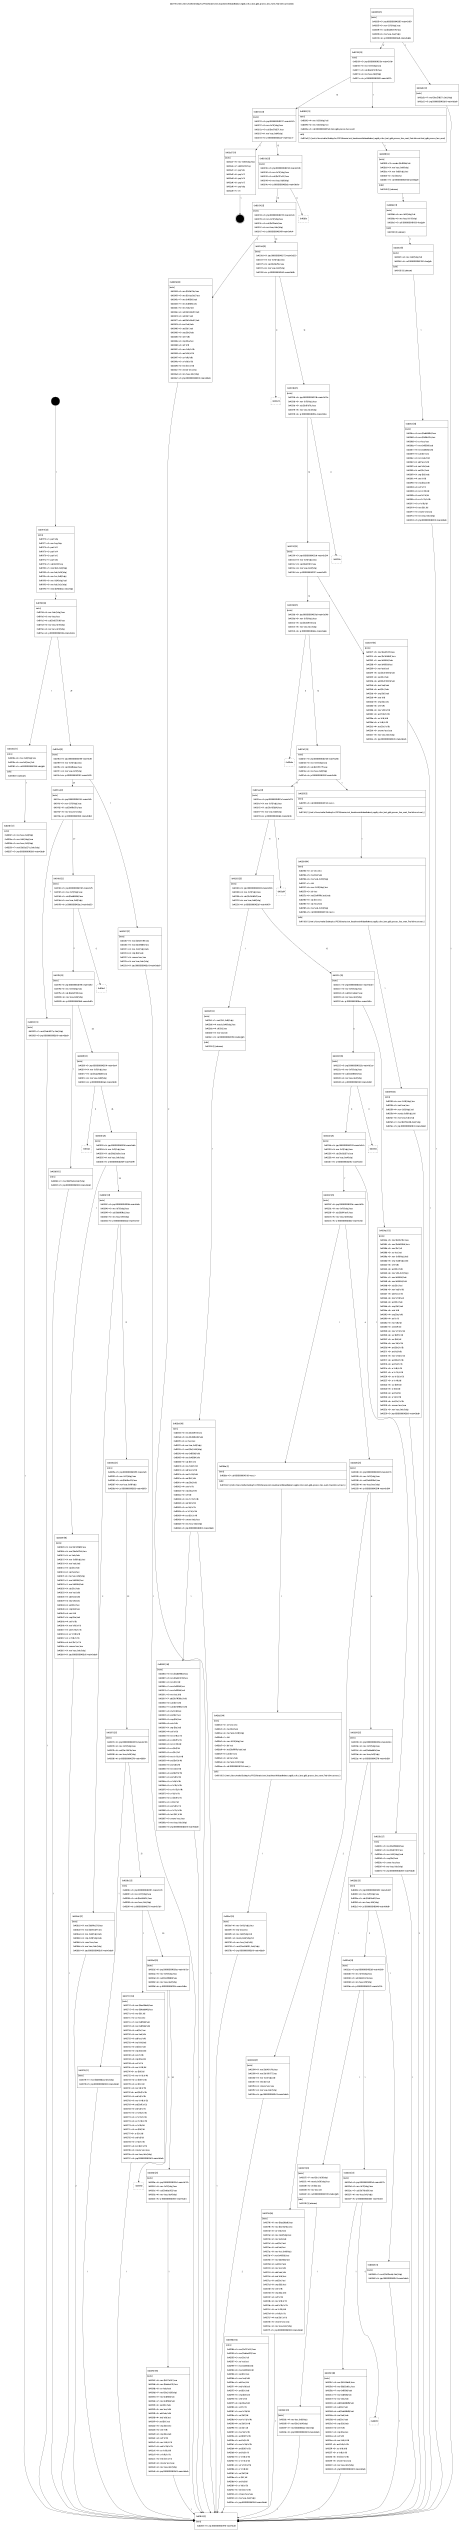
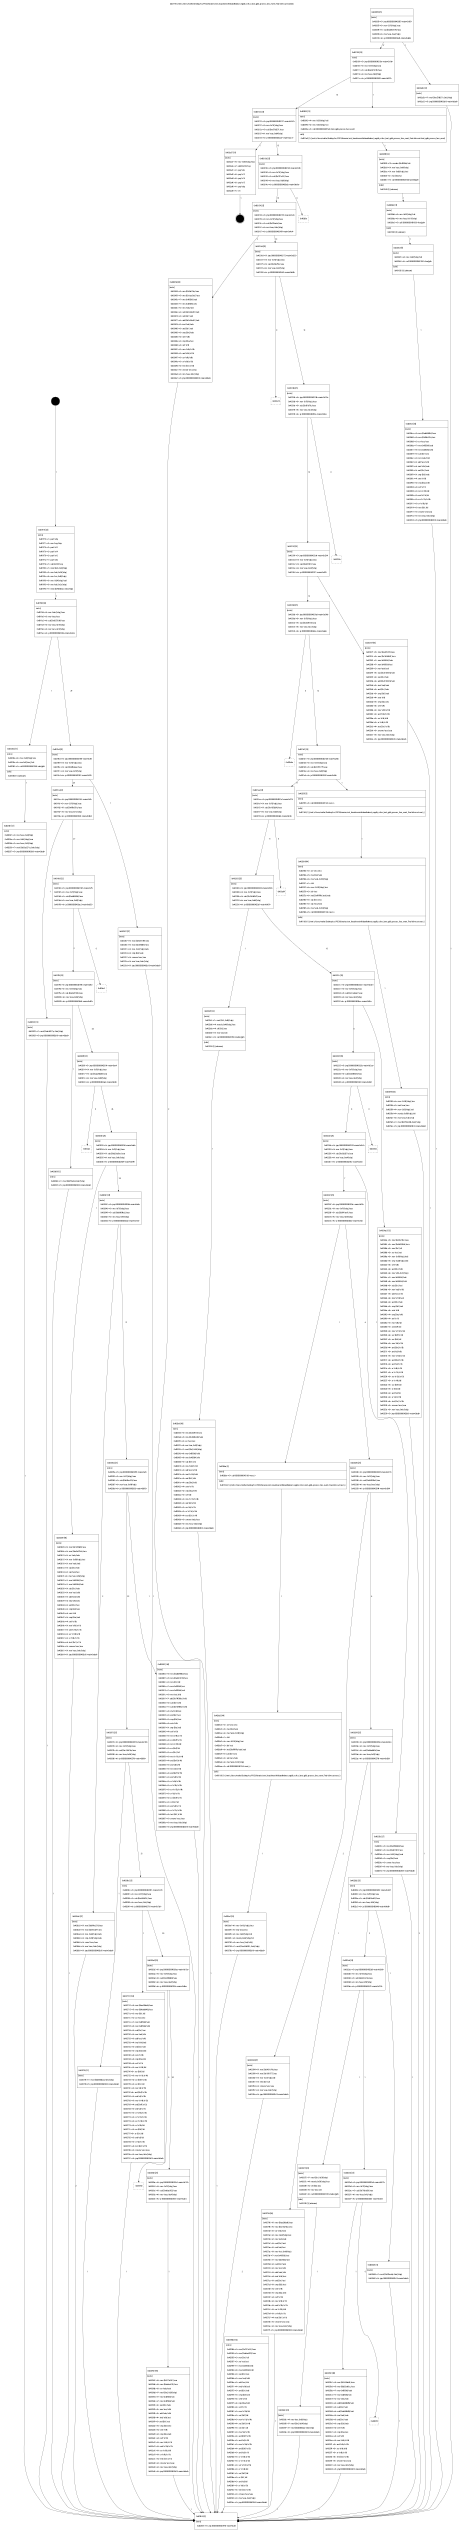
edge "0x4023e6 [98]" -> "0x402802 [144]": now "0x40205a [25]" -> "0x402802 [144]"
